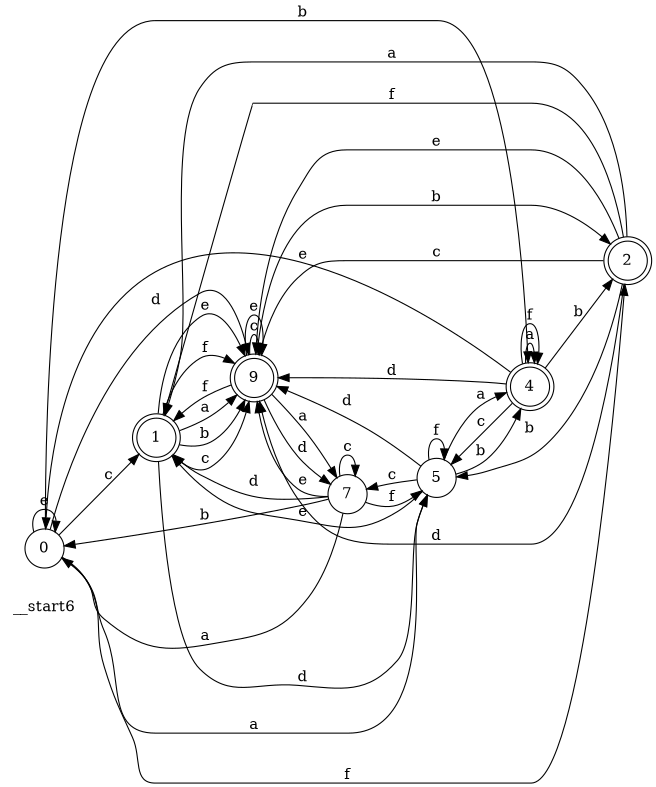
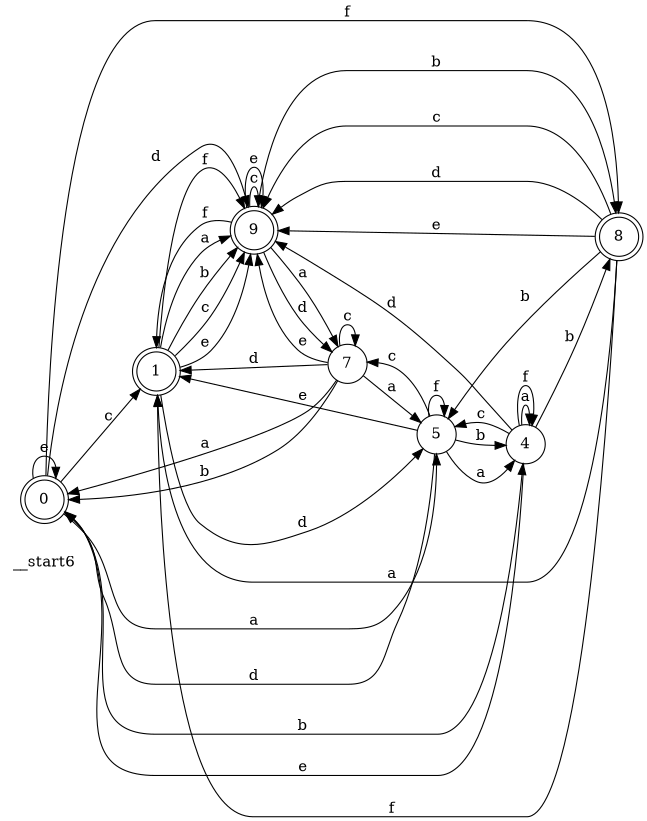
node "2": label "2" -> "8"
node "4": shape doublecircle -> circle
edge "5" -> "9": now "5" -> "0"
edge "7" -> "5": label "f" -> "a"
node "0": shape circle -> doublecircle
